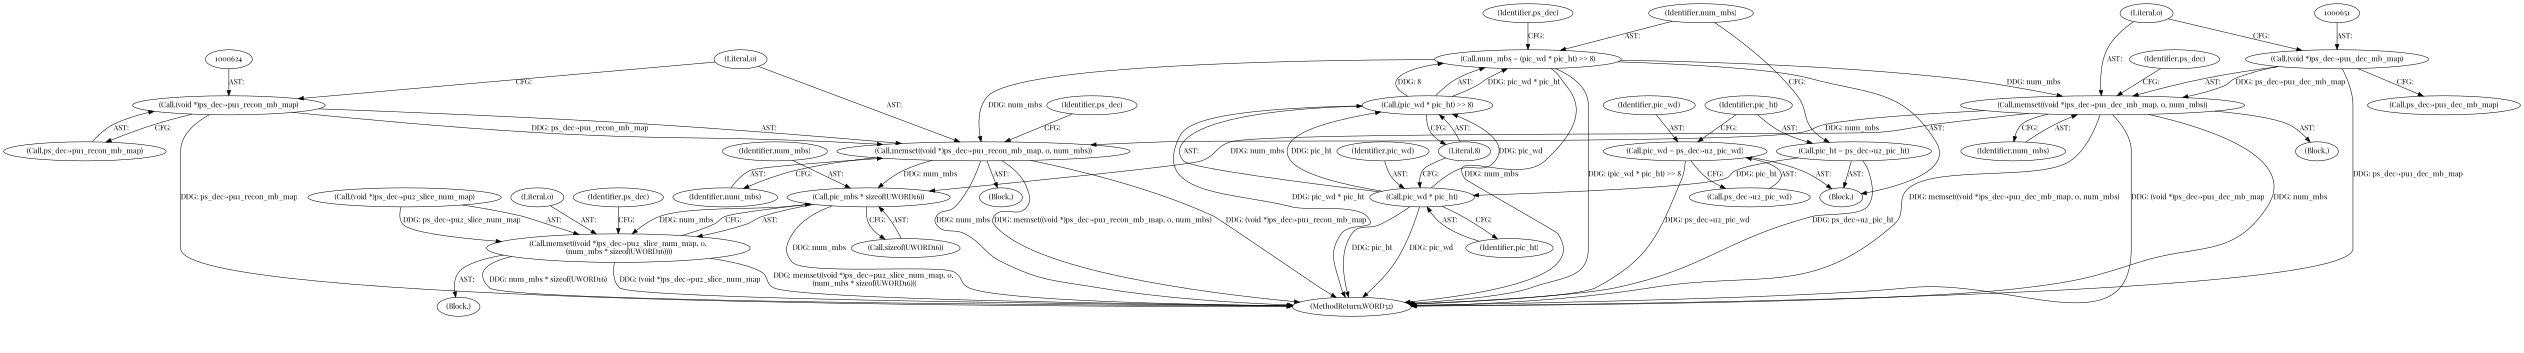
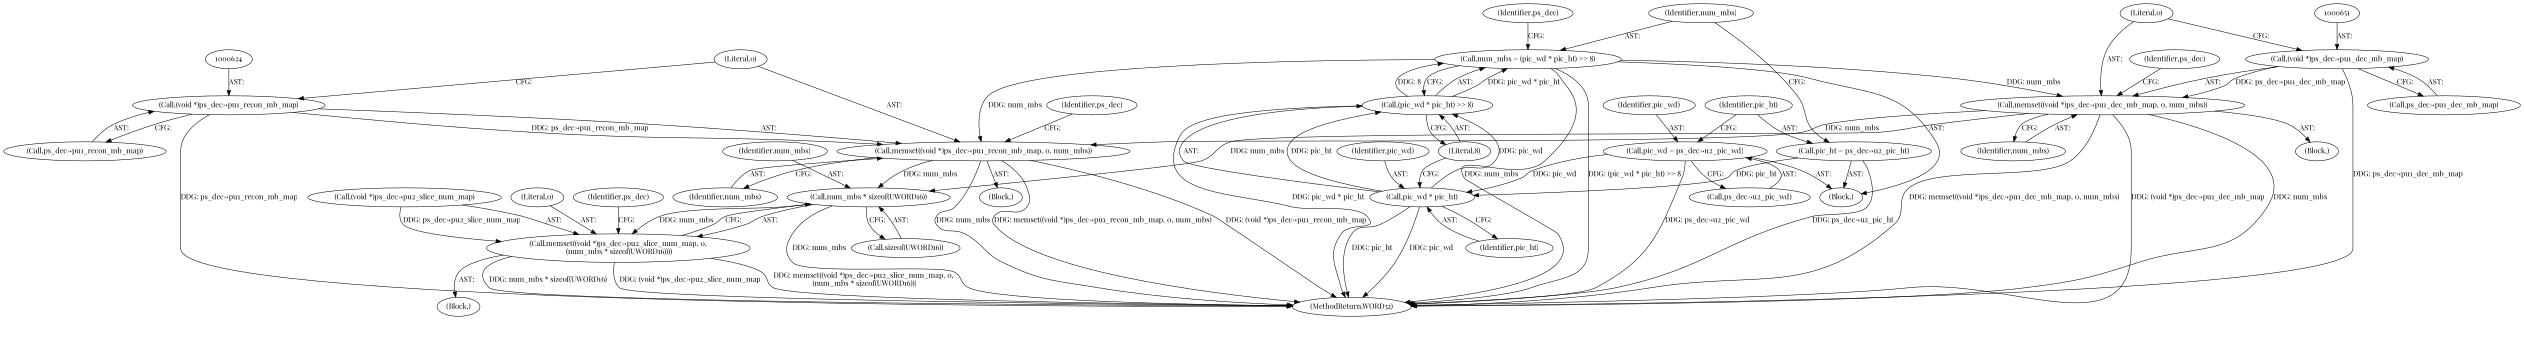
edge "(Call,num_mbs = (pic_wd * pic_ht) >> 8)" -> "(Call,(pic_wd * pic_ht) >> 8)": added, label "CFG:"
edge "(Call,ps_dec->pu1_dec_mb_map)" -> "(Call,(void *)ps_dec->pu1_dec_mb_map)": added, label "AST:"
edge "(Call,pic_wd = ps_dec->u2_pic_wd)" -> "(Call,pic_wd * pic_ht)": added, label "DDG: pic_wd"
node "(Call,pic_mbs * sizeof(UWORD16))": label "(Call,pic_mbs * sizeof(UWORD16))" -> "(Call,num_mbs * sizeof(UWORD16))"
